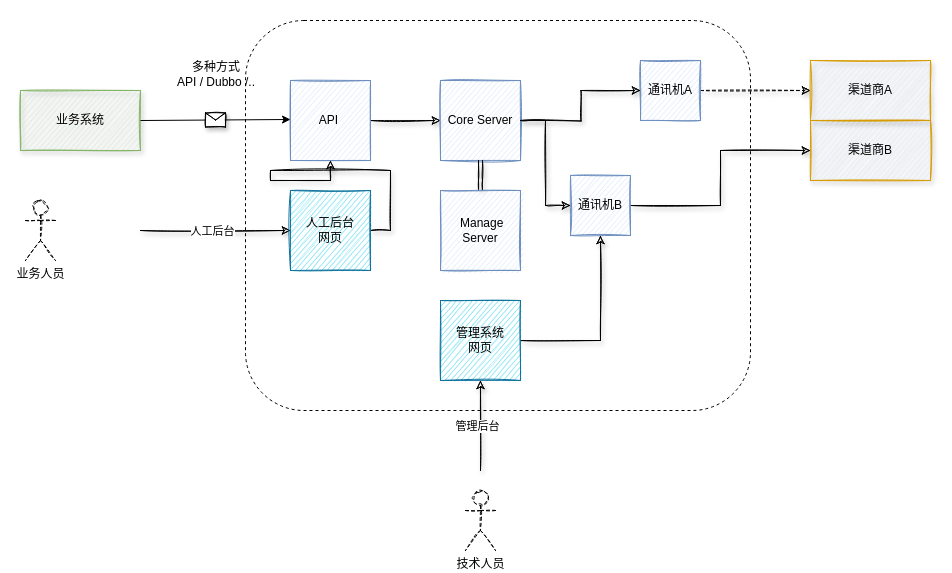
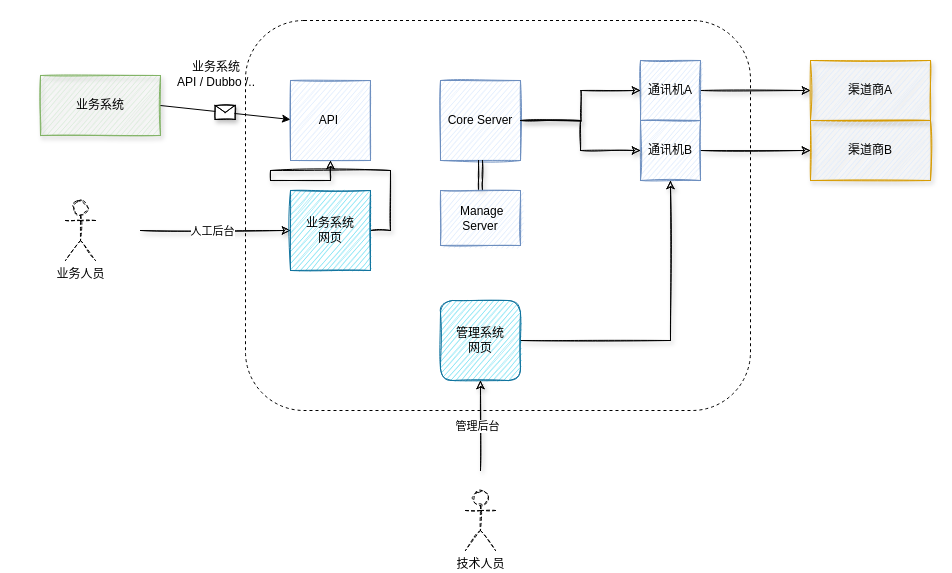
node "多种方式 API / Dubbo /..": label "多种方式 API / Dubbo /.." -> "业务系统 API / Dubbo /.."
edge "通讯机A" -> "渠道商A": style dashed -> solid
node "业务系统": moved (81, 121) -> (101, 106)
edge "API" -> "Core Server": removed
node "通讯机B": moved (601, 206) -> (671, 151)
node "业务人员": moved (41, 231) -> (81, 231)
node "人工后台 网页": label "人工后台 网页" -> "业务系统 网页"
node "Manage Server": size 80x80 -> 80x55
node "管理系统 网页": shape rectangle -> rounded rectangle
